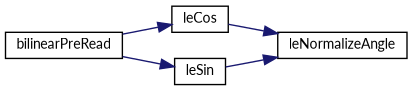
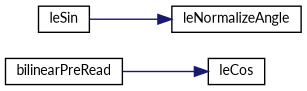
edge "leCos" -> "leNormalizeAngle": removed
edge "bilinearPreRead" -> "leSin": removed
